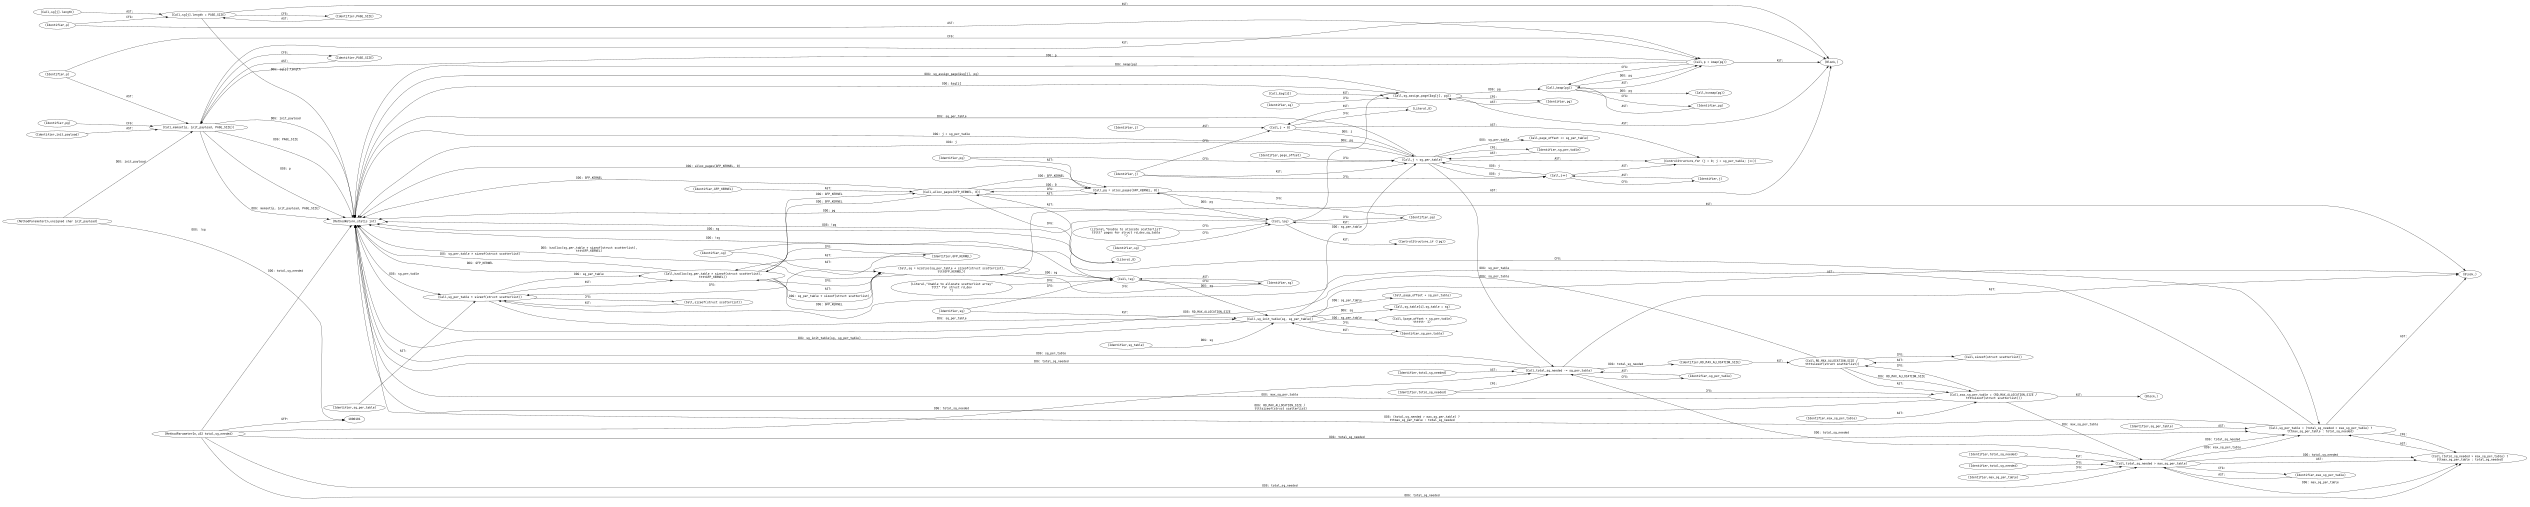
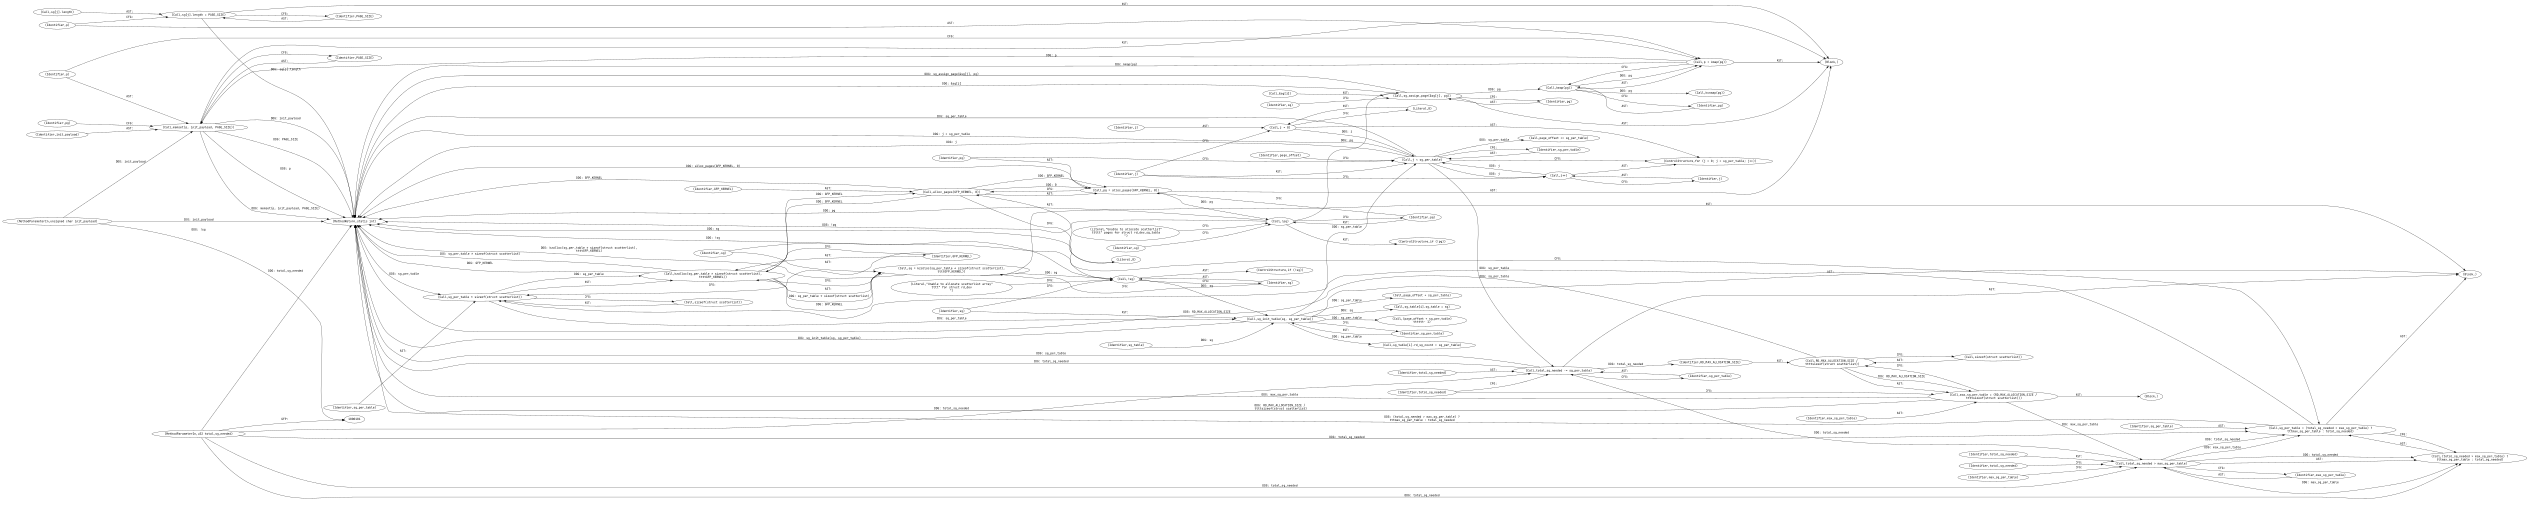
edge "(Call,j < sg_per_table)" -> "(ControlStructure,for (j = 0; j < sg_per_table; j++))": label "AST: " -> "CFG: "
edge "(MethodParameterIn,unsigned char init_payload)" -> "(MethodReturn,static int)": added, label "DDG: init_payload"
node "(ControlStructure,if (!sg))": added
node "(Call,sg_table[i].rd_sg_count = sg_per_table)": added
